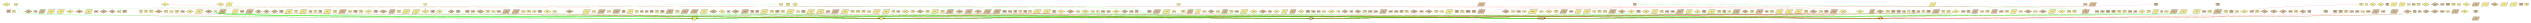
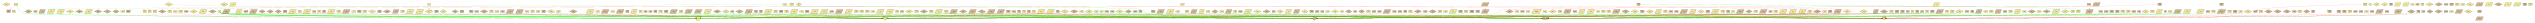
node "-364": shape box -> diamond
